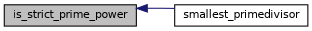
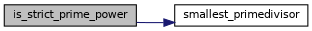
edge "smallest_primedivisor" -> "is_strict_prime_power": reversed
